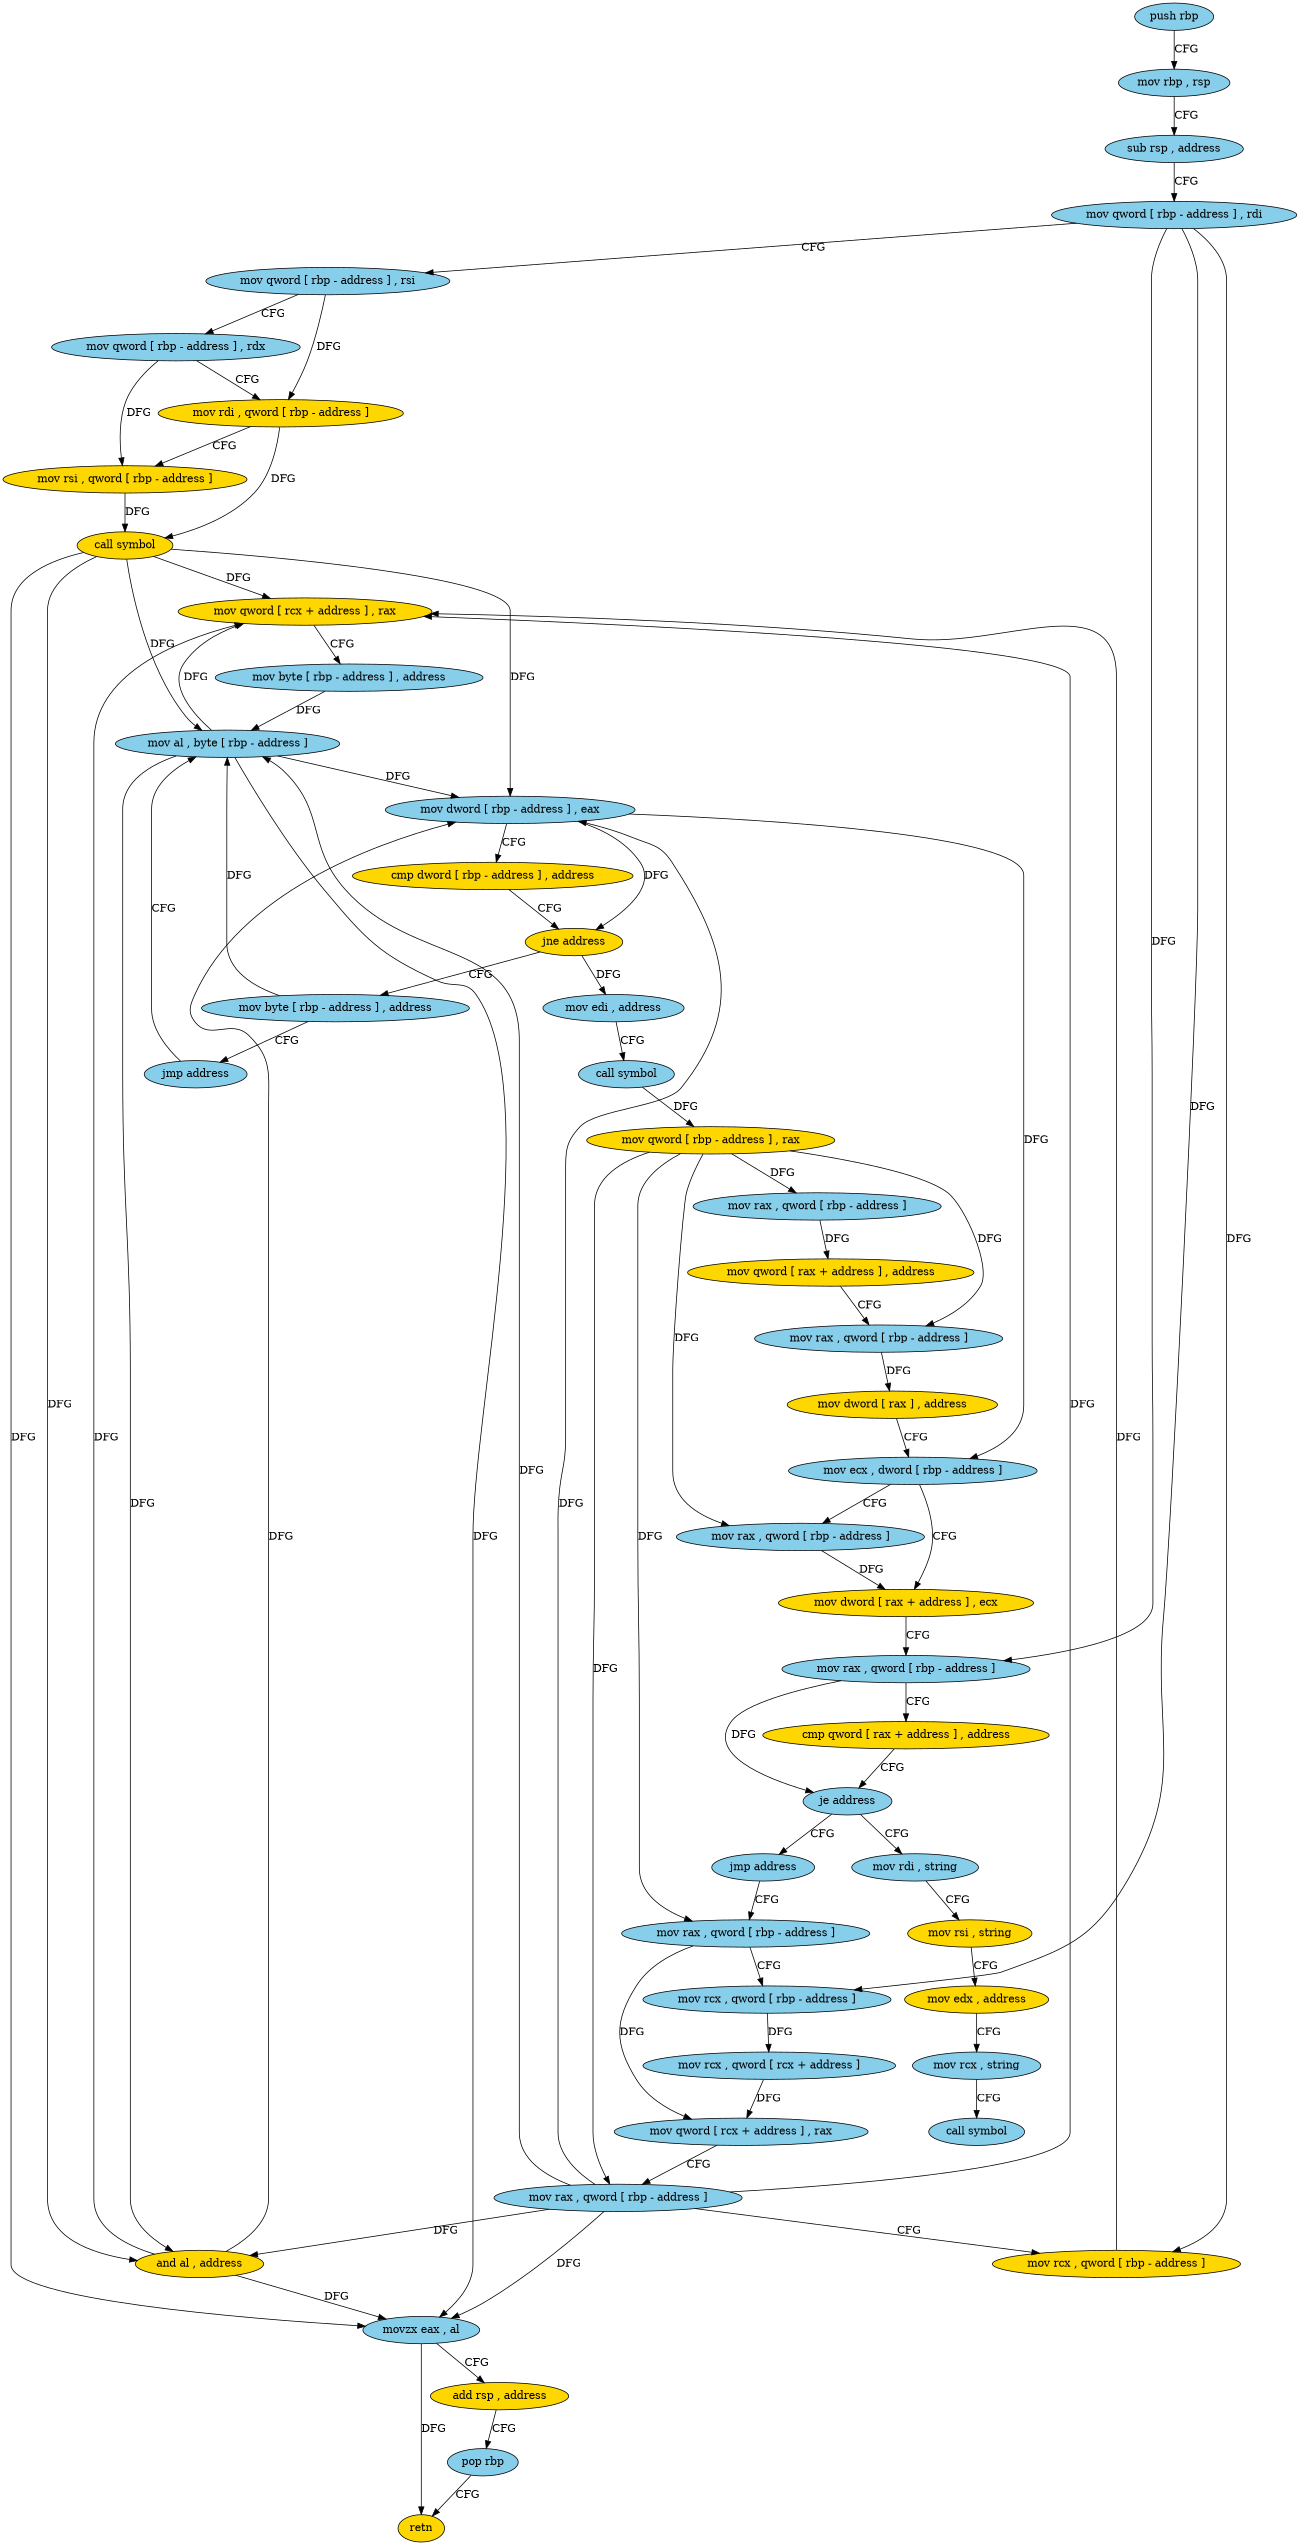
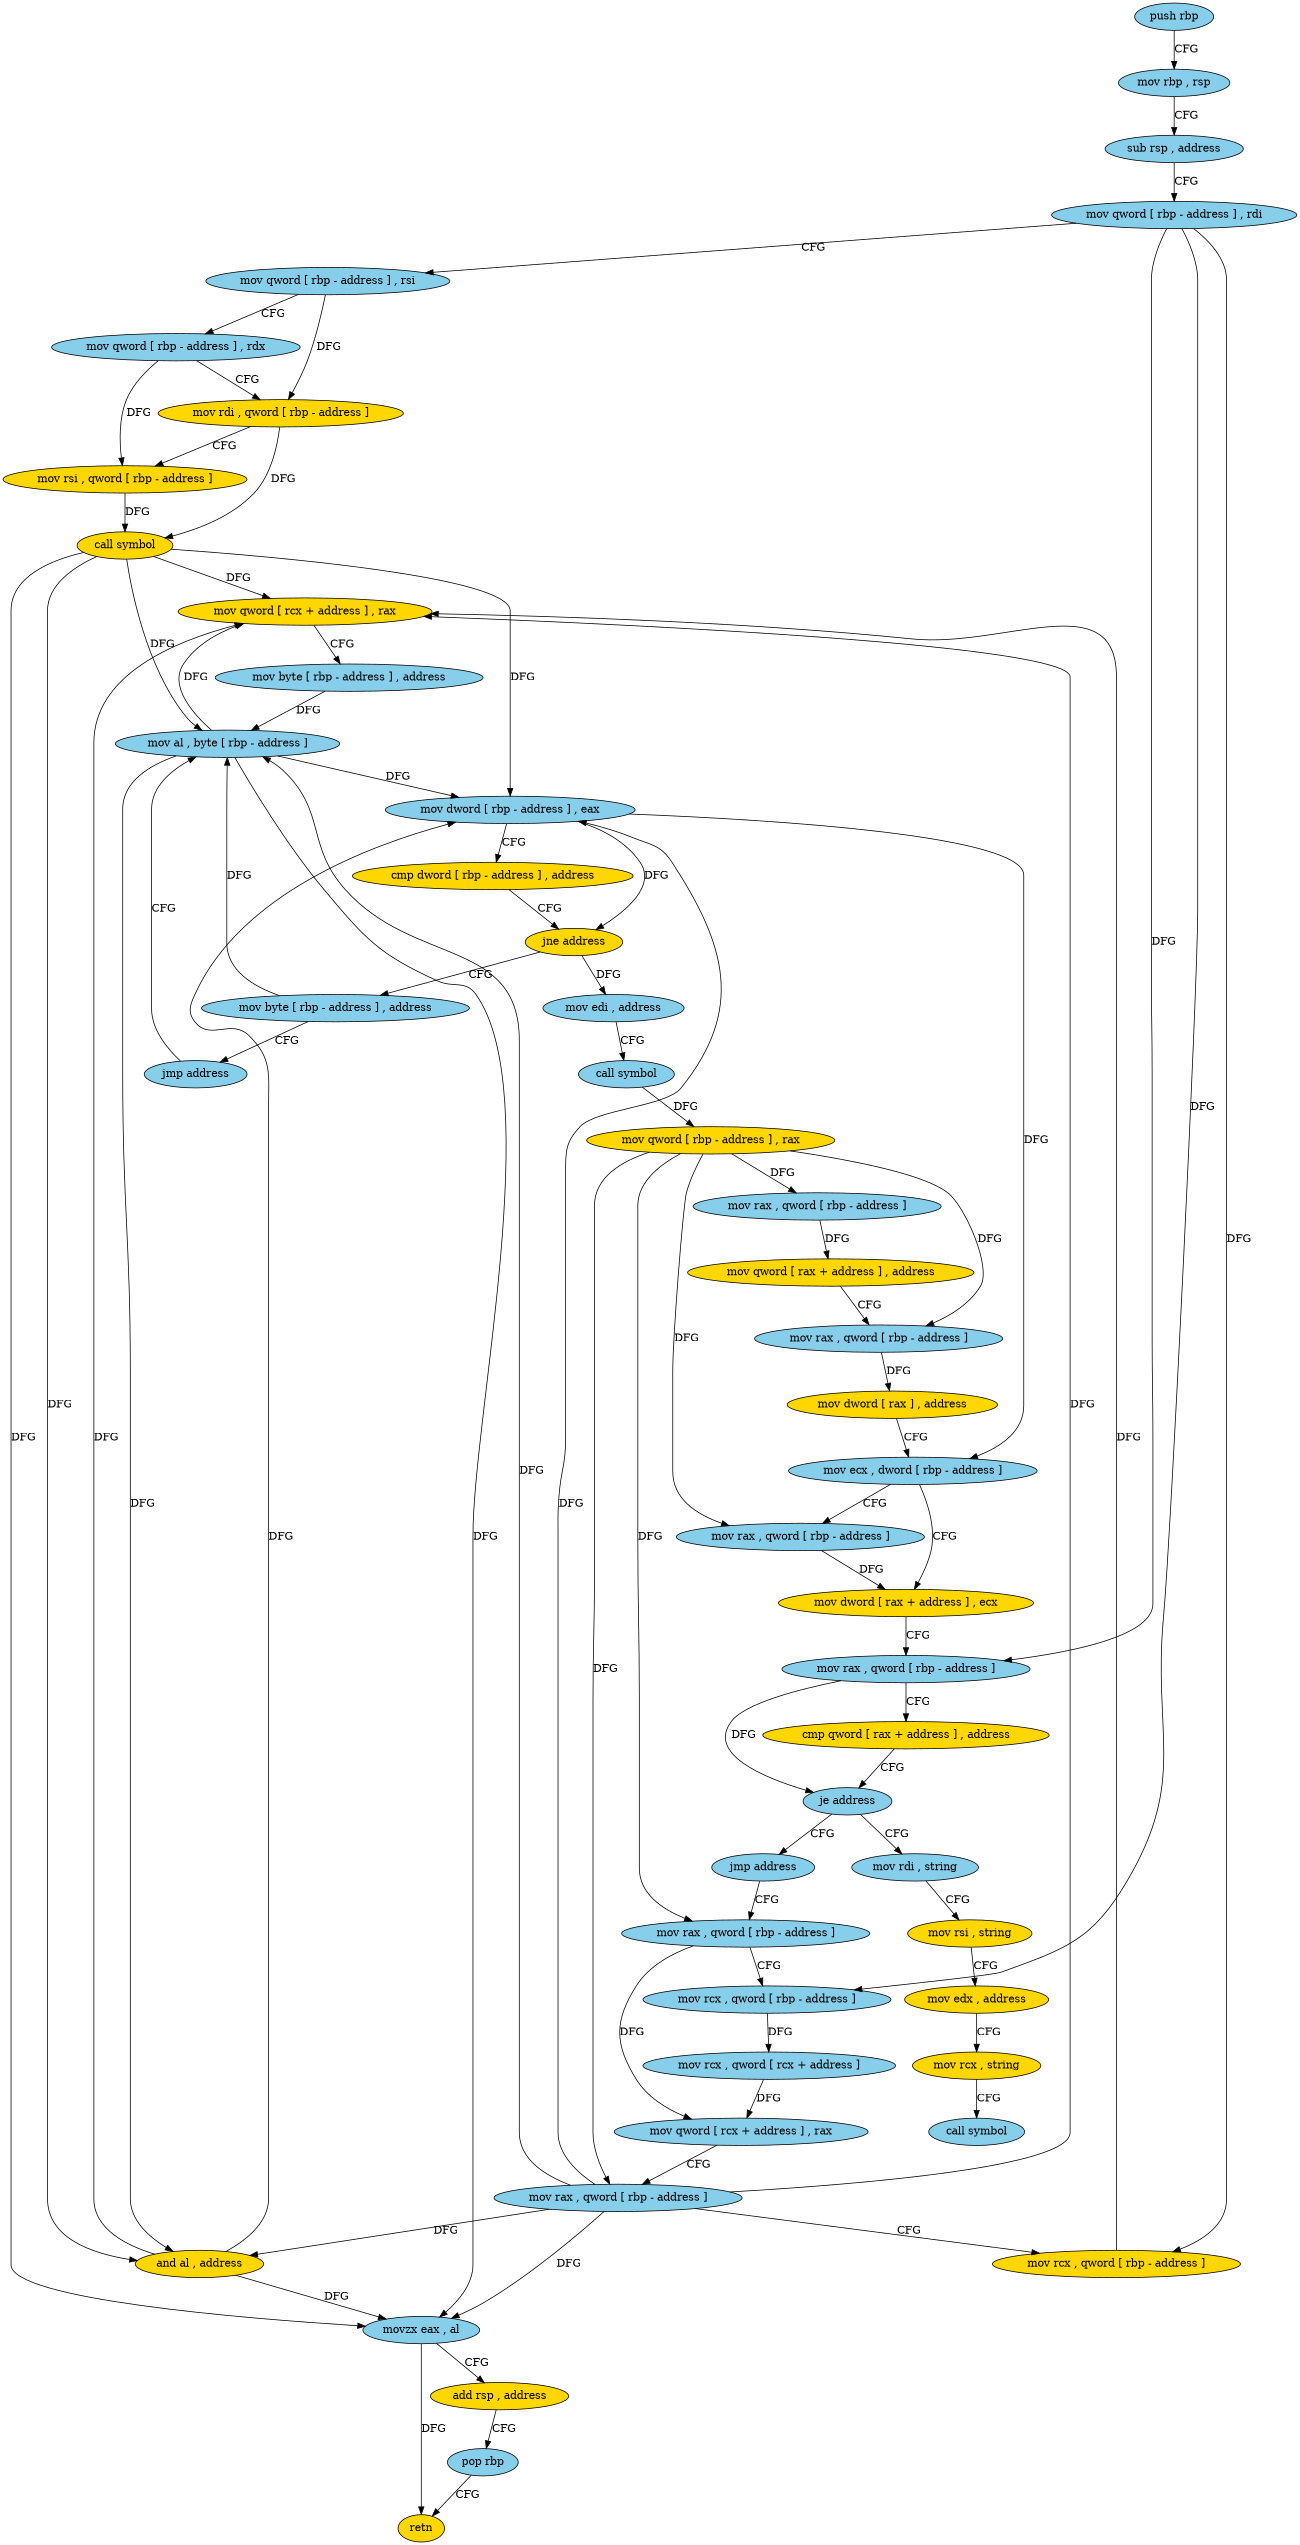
node "mov rcx , string": fillcolor skyblue -> gold
